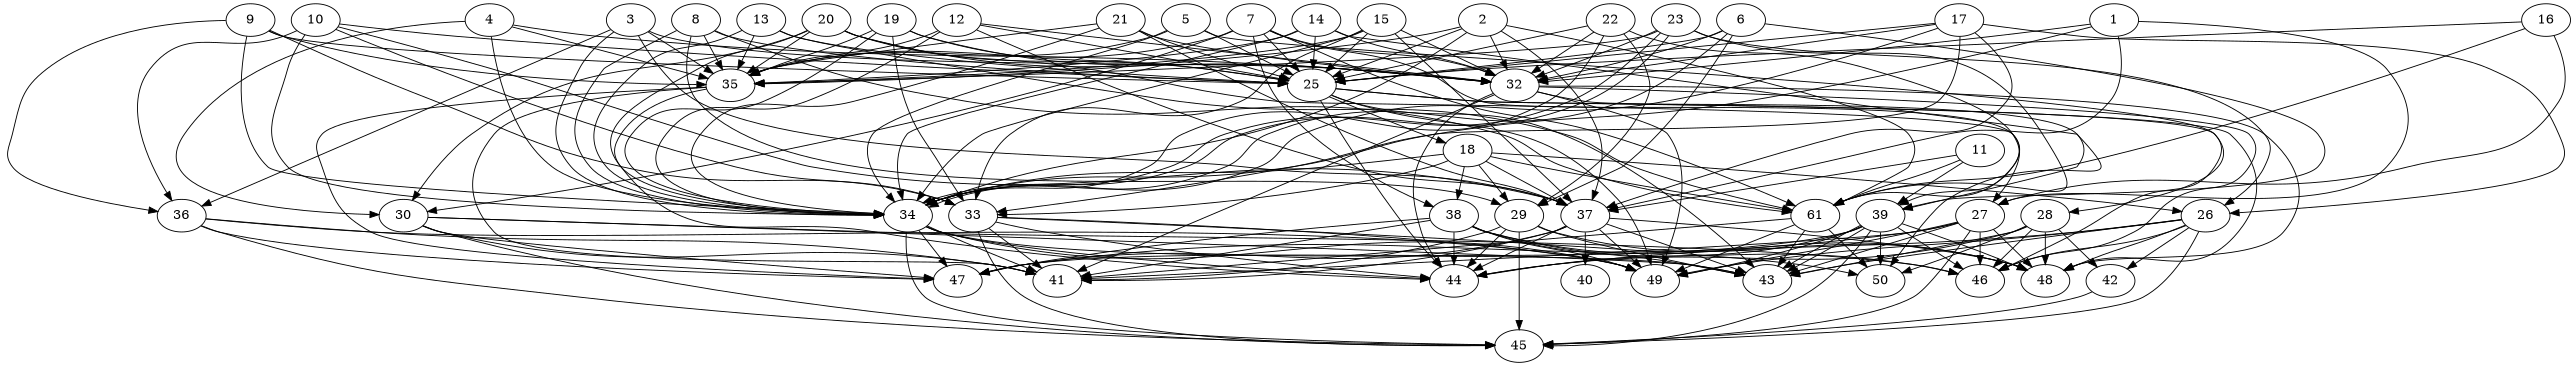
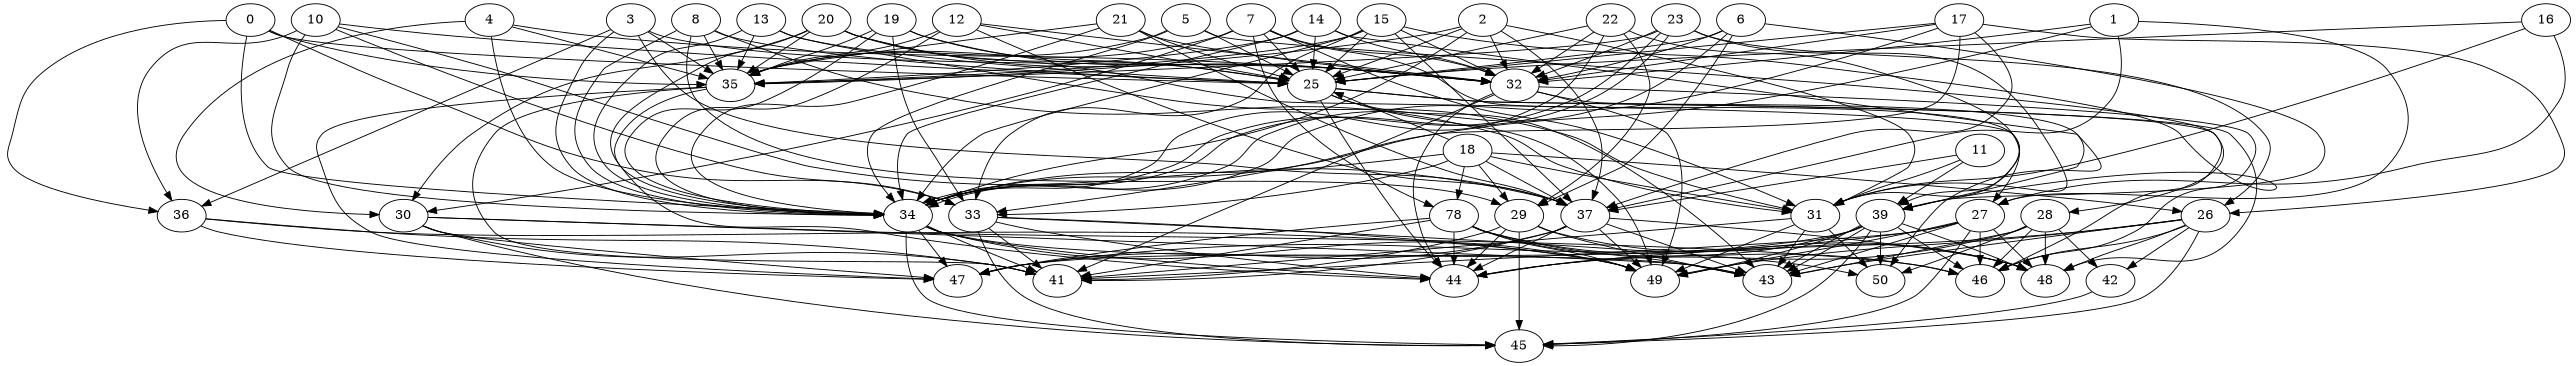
node "9": label "9" -> "0"
edge "15" -> "39": added
edge "32" -> "48": removed
edge "25" -> "18": reversed
node "38": label "38" -> "78"
node "61": label "61" -> "31"
node "40": removed
edge "36" -> "45": removed
